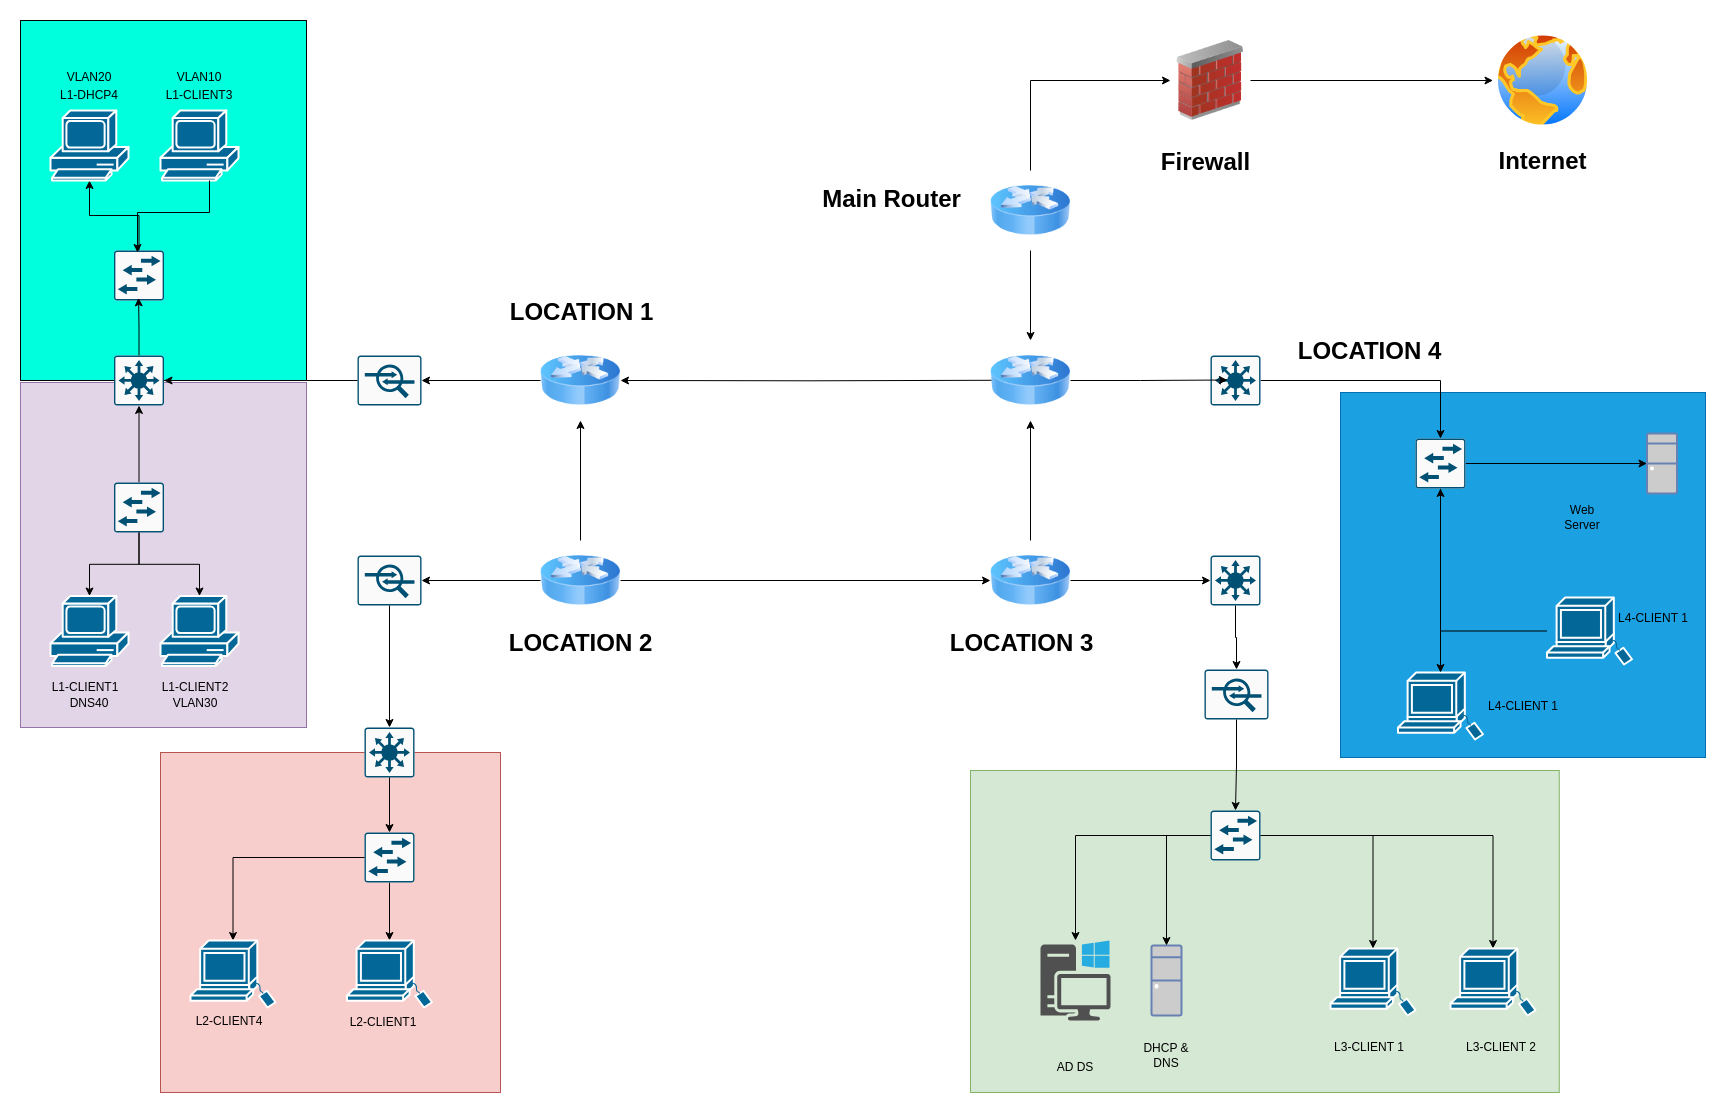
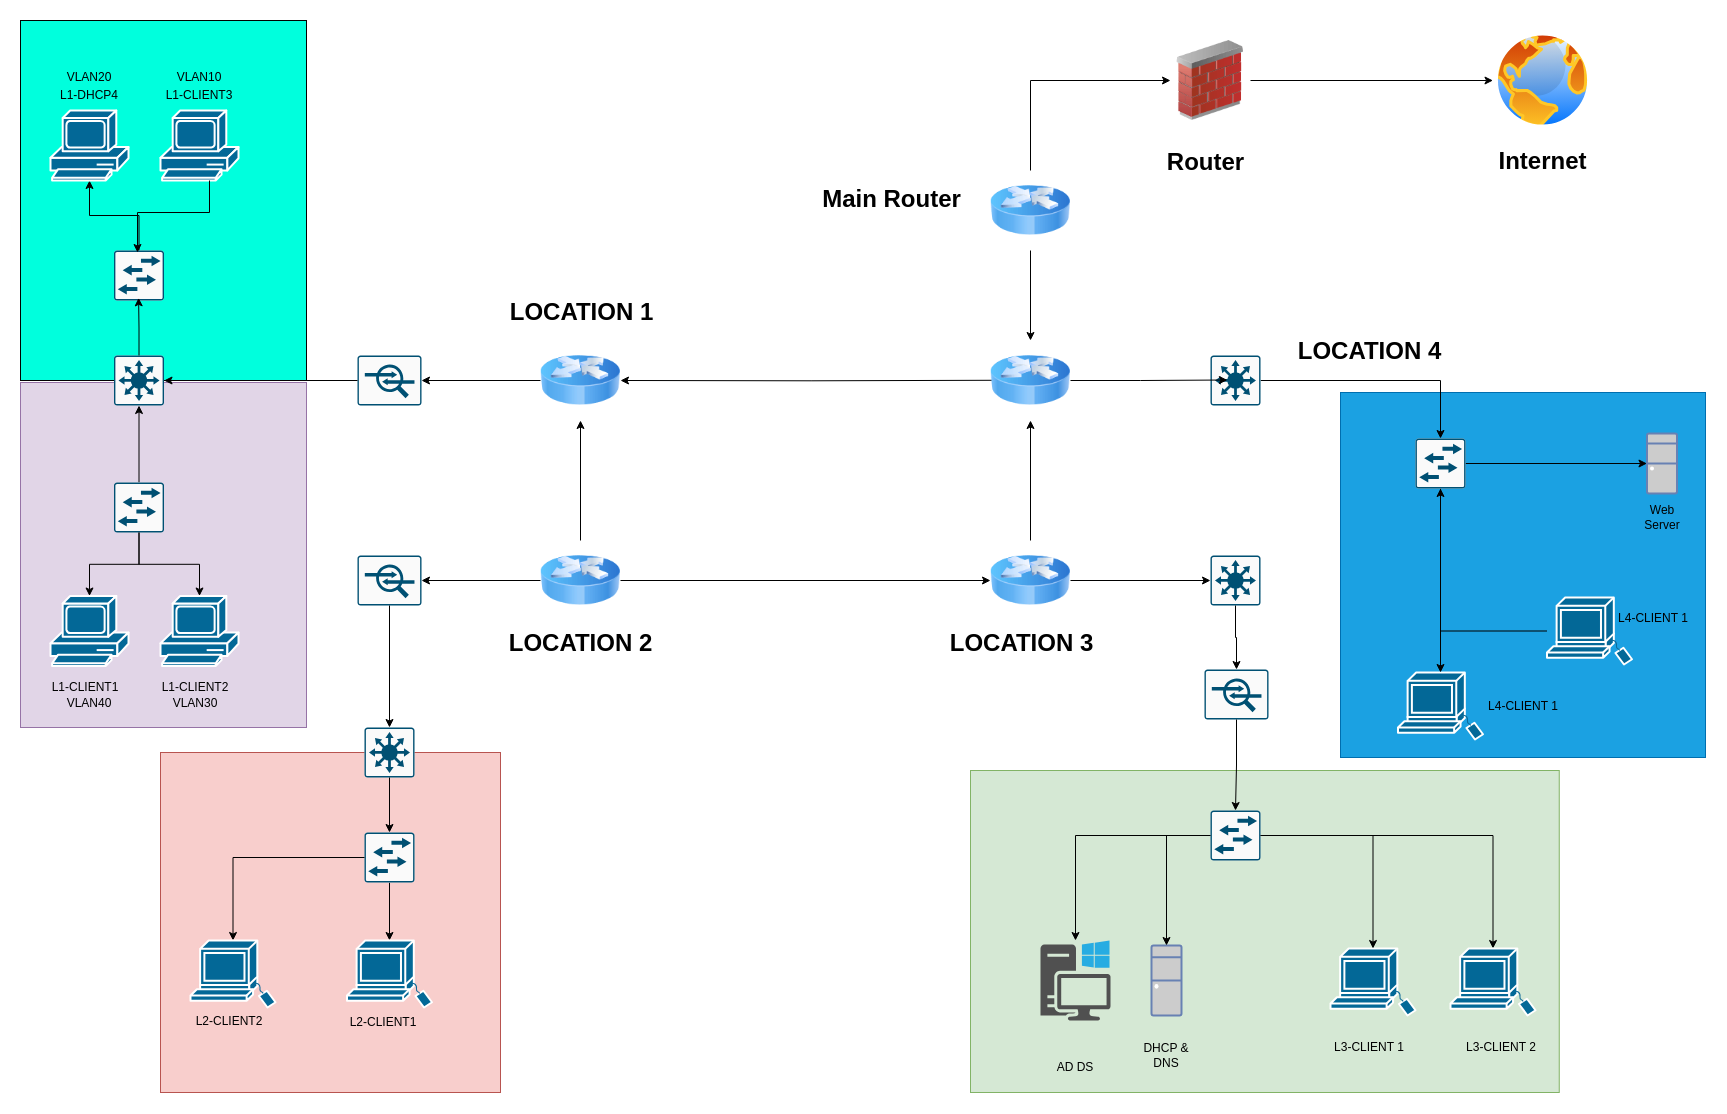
node "Firewall": label "Firewall" -> "Router"
node "Web Server": moved (1582, 518) -> (1662, 518)
node "DNS40": label "DNS40" -> "VLAN40"
node "L2-CLIENT4": label "L2-CLIENT4" -> "L2-CLIENT2"
